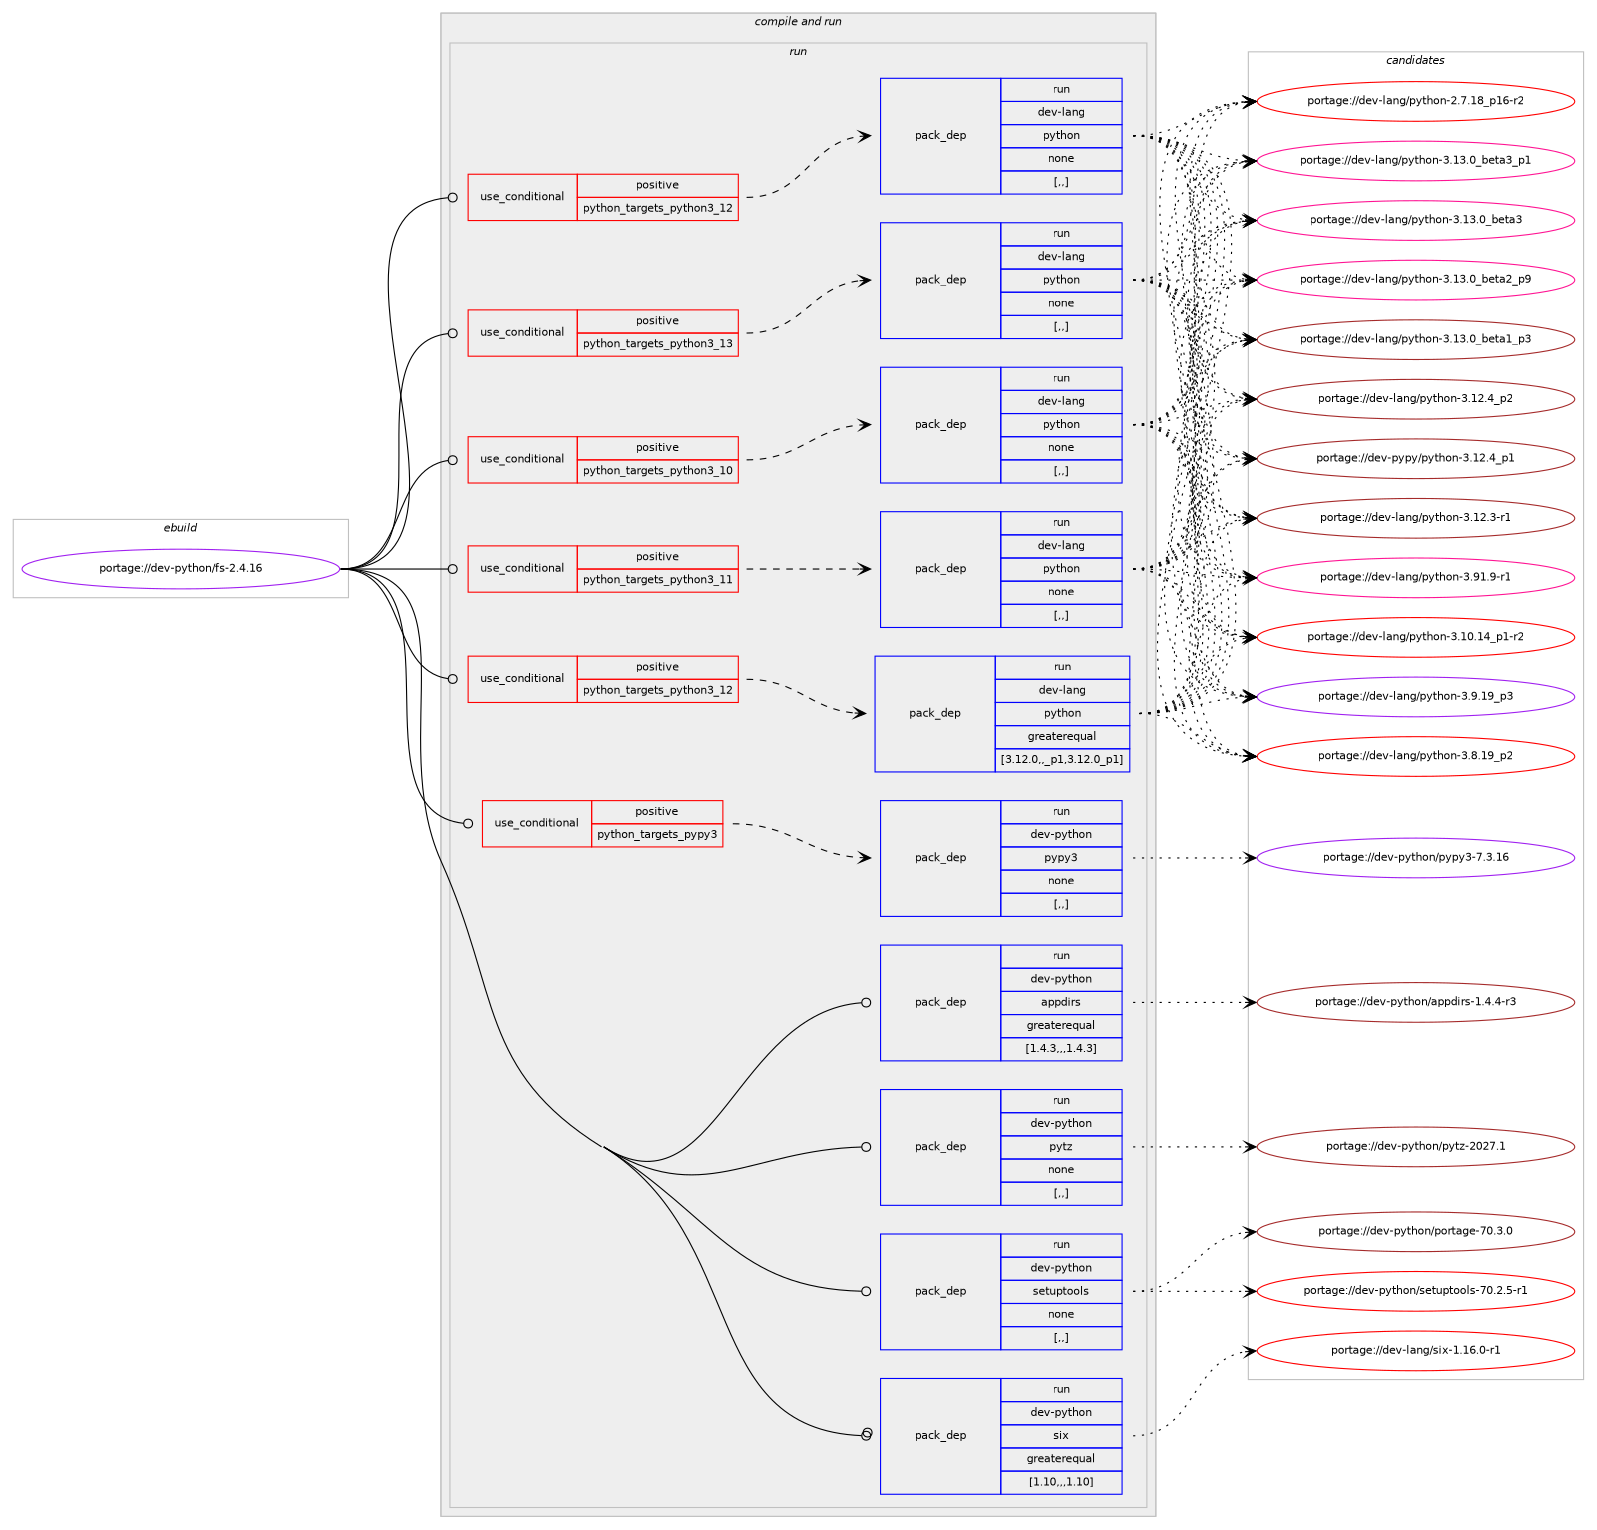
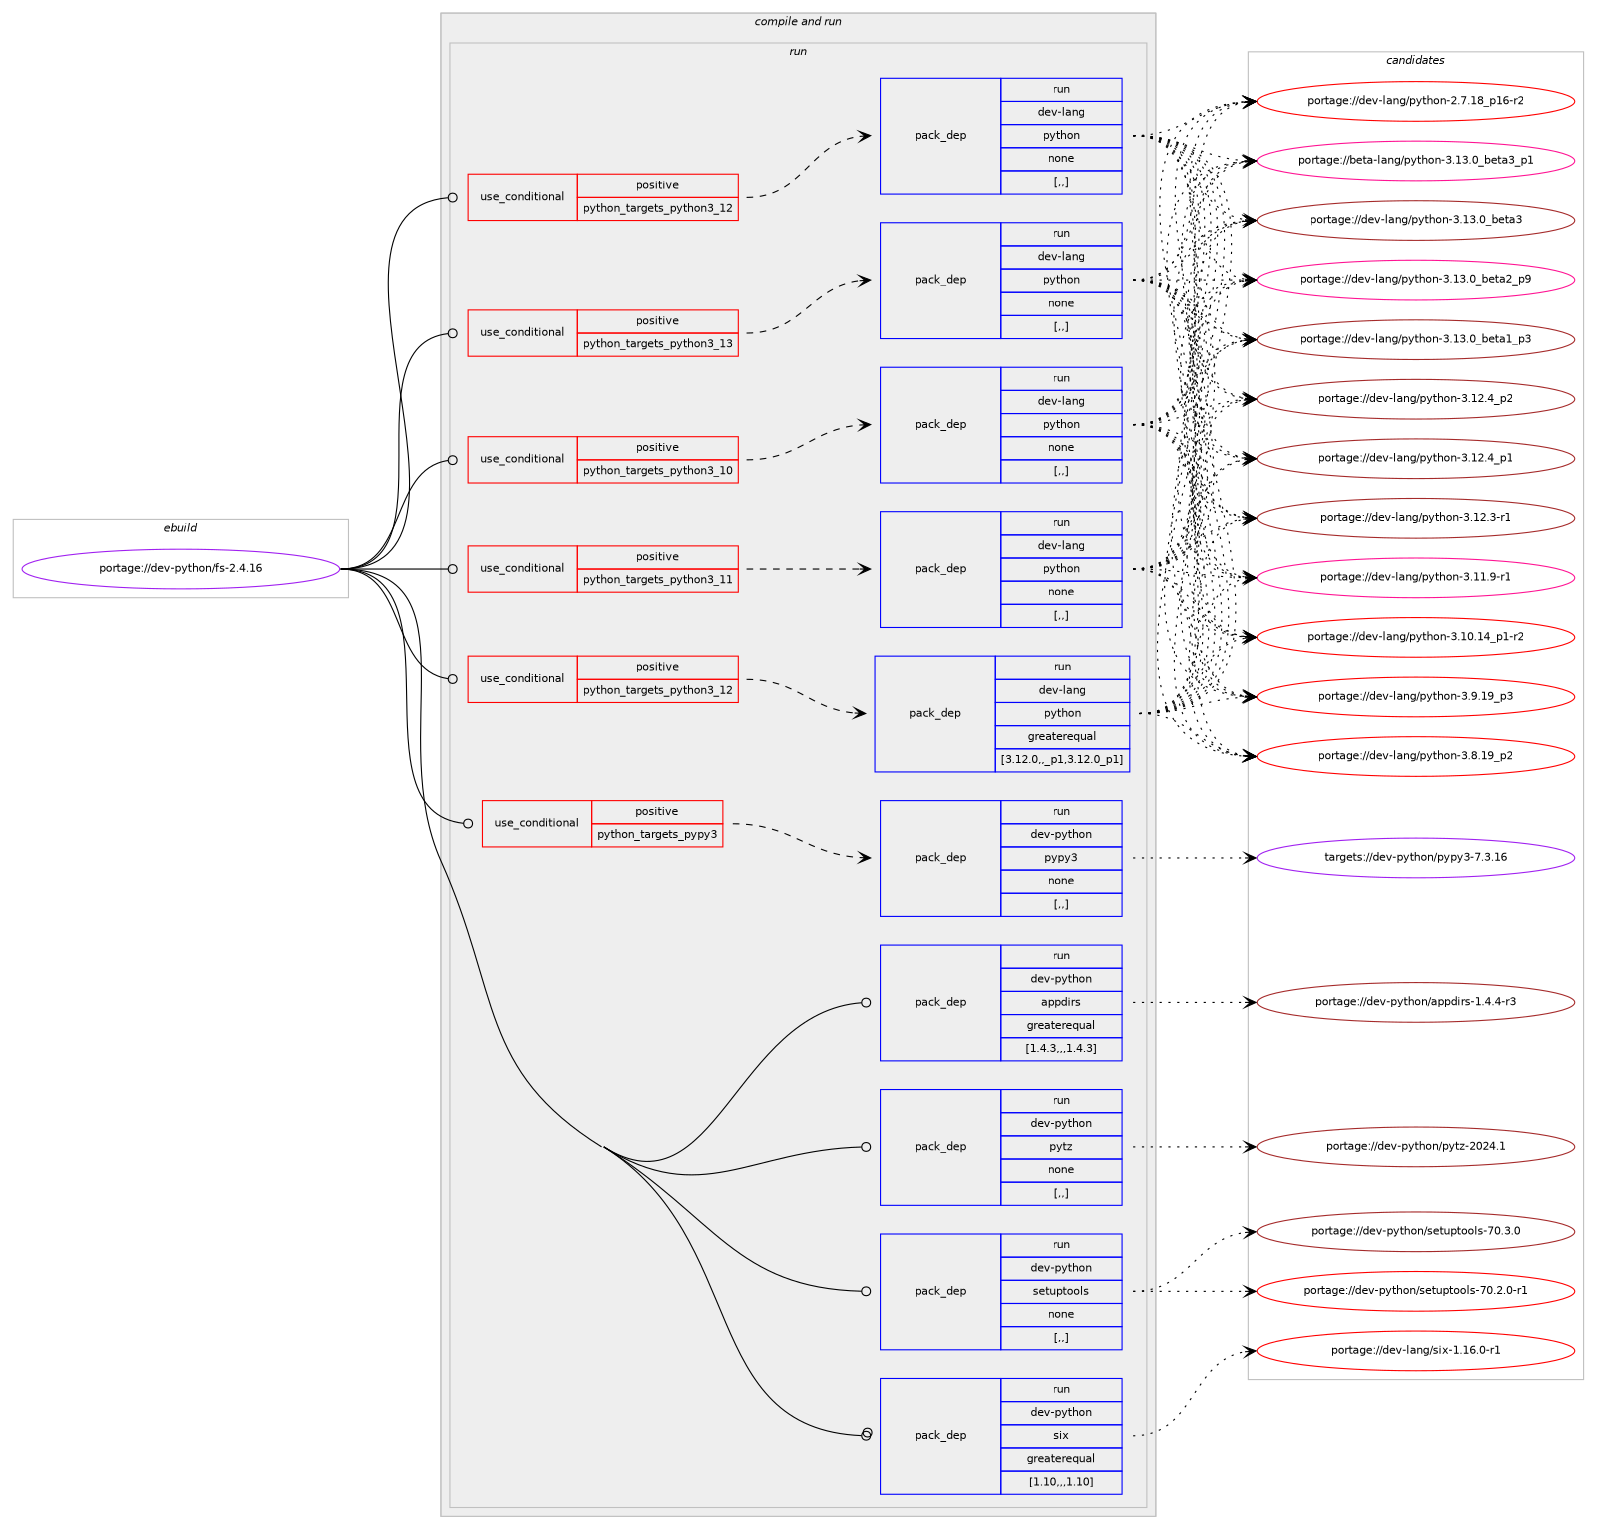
node "portage://dev-lang/python-3.13.0_beta3_p1": label "portage://dev-lang/python-3.13.0_beta3_p1" -> "portage://beta-lang/python-3.13.0_beta3_p1"
node "portage://dev-lang/python-3.13.0_beta3": color deeppink -> brown
node "portage://dev-pypy/python-3.12.4_p1": label "portage://dev-pypy/python-3.12.4_p1" -> "portage://dev-lang/python-3.12.4_p1"
node "portage://dev-lang/python-3.91.9-r1": label "portage://dev-lang/python-3.91.9-r1" -> "portage://dev-lang/python-3.11.9-r1"
node "portage://dev-lang/python-3.9.19_p3": color purple -> red
node "portage://dev-python/pypy3-7.3.16": label "portage://dev-python/pypy3-7.3.16" -> "targets://dev-python/pypy3-7.3.16"
node "portage://dev-python/pytz-2027.1": label "portage://dev-python/pytz-2027.1" -> "portage://dev-python/pytz-2024.1"
node "portage://dev-python/portage-70.3.0": label "portage://dev-python/portage-70.3.0" -> "portage://dev-python/setuptools-70.3.0"
node "portage://dev-python/setuptools-70.2.5-r1": label "portage://dev-python/setuptools-70.2.5-r1" -> "portage://dev-python/setuptools-70.2.0-r1"
